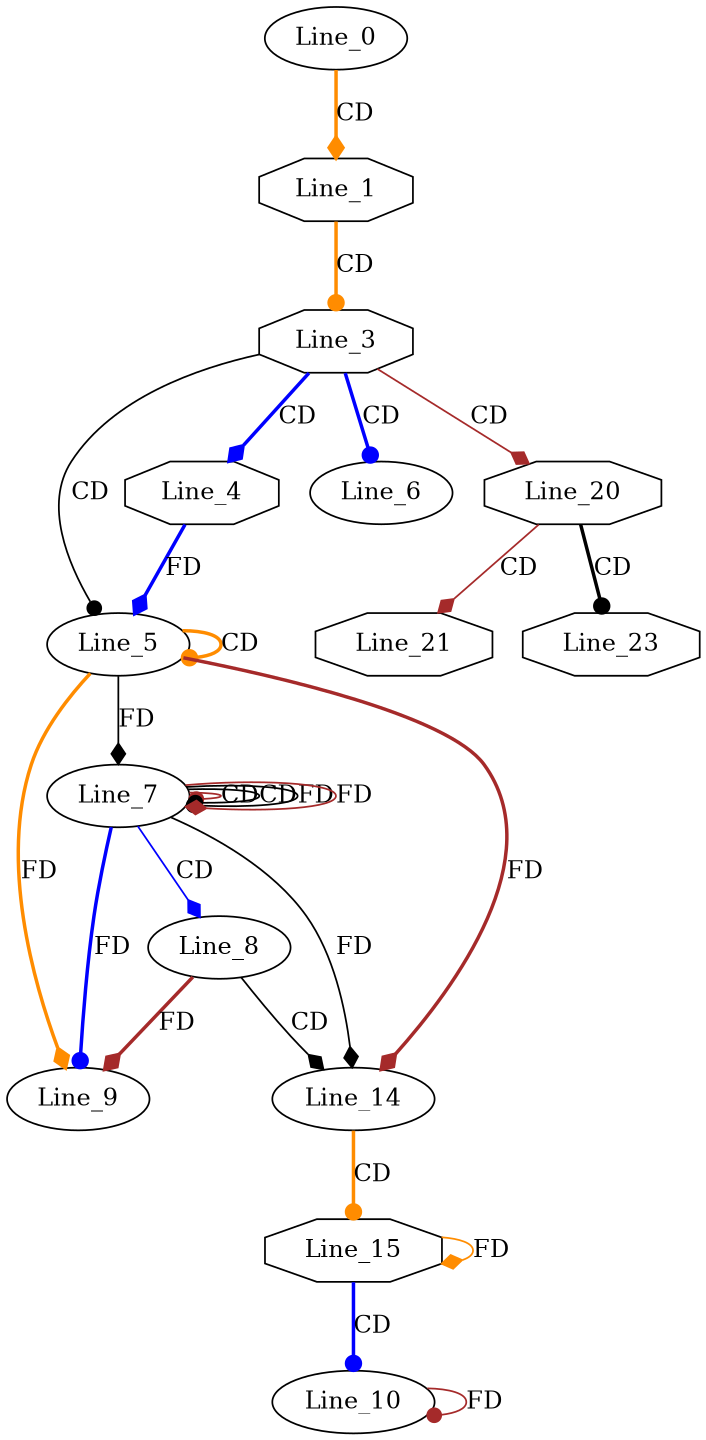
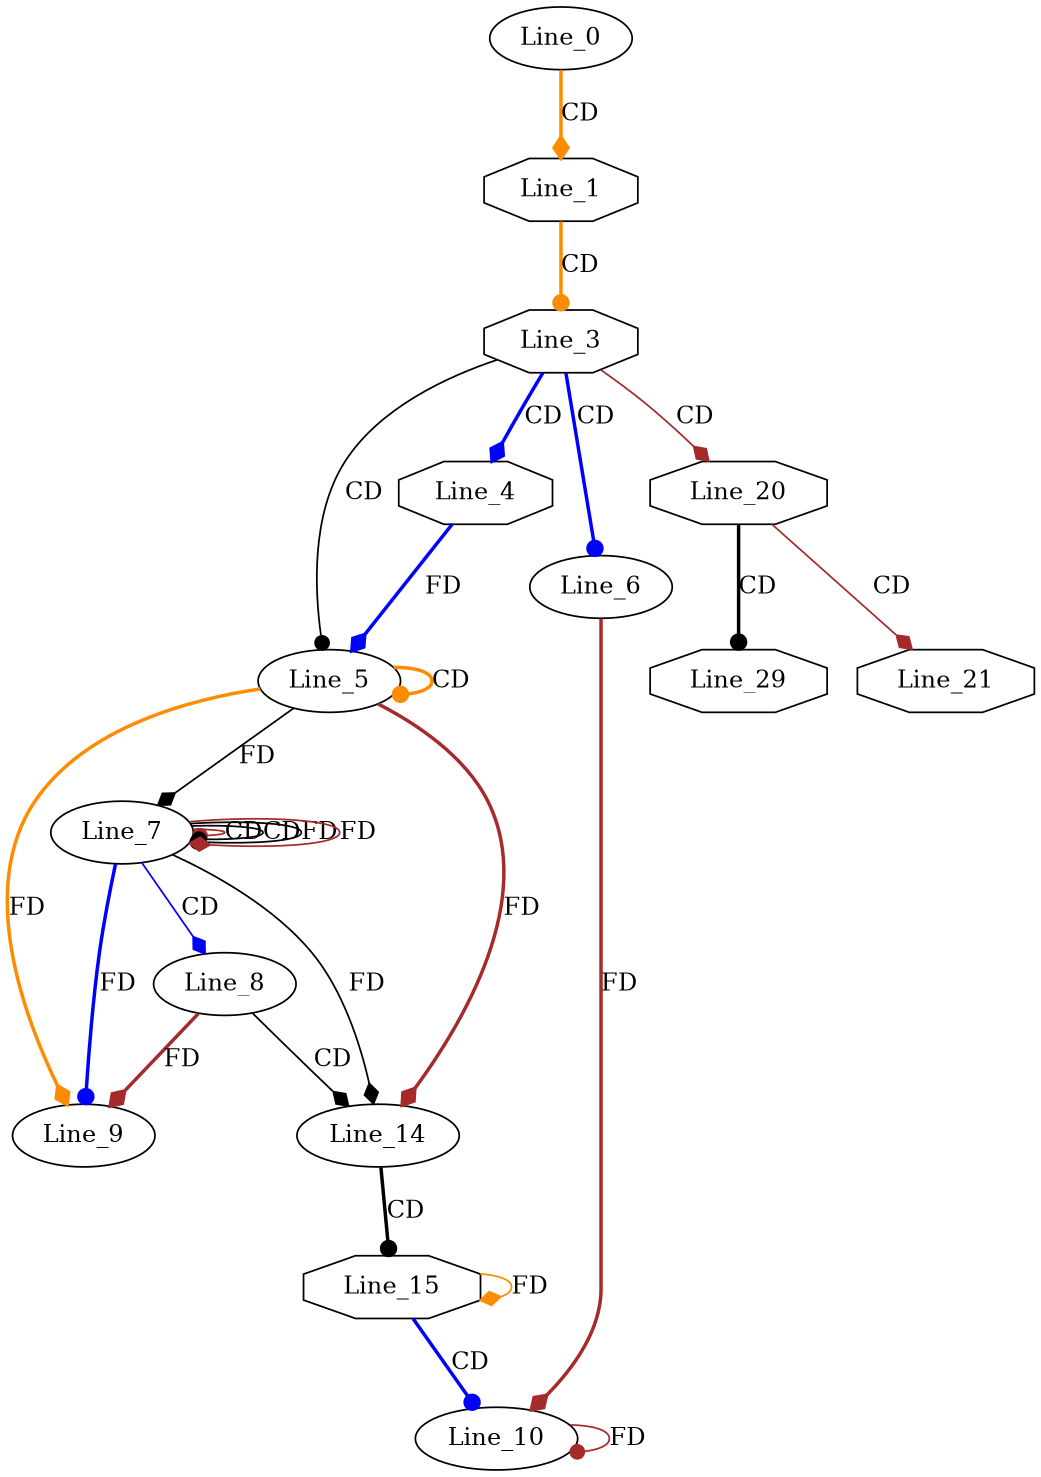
node "Line_23": label "Line_23" -> "Line_29"
edge "Line_6" -> "Line_10": added, label "FD"
edge "Line_14" -> "Line_15": color darkorange -> black
